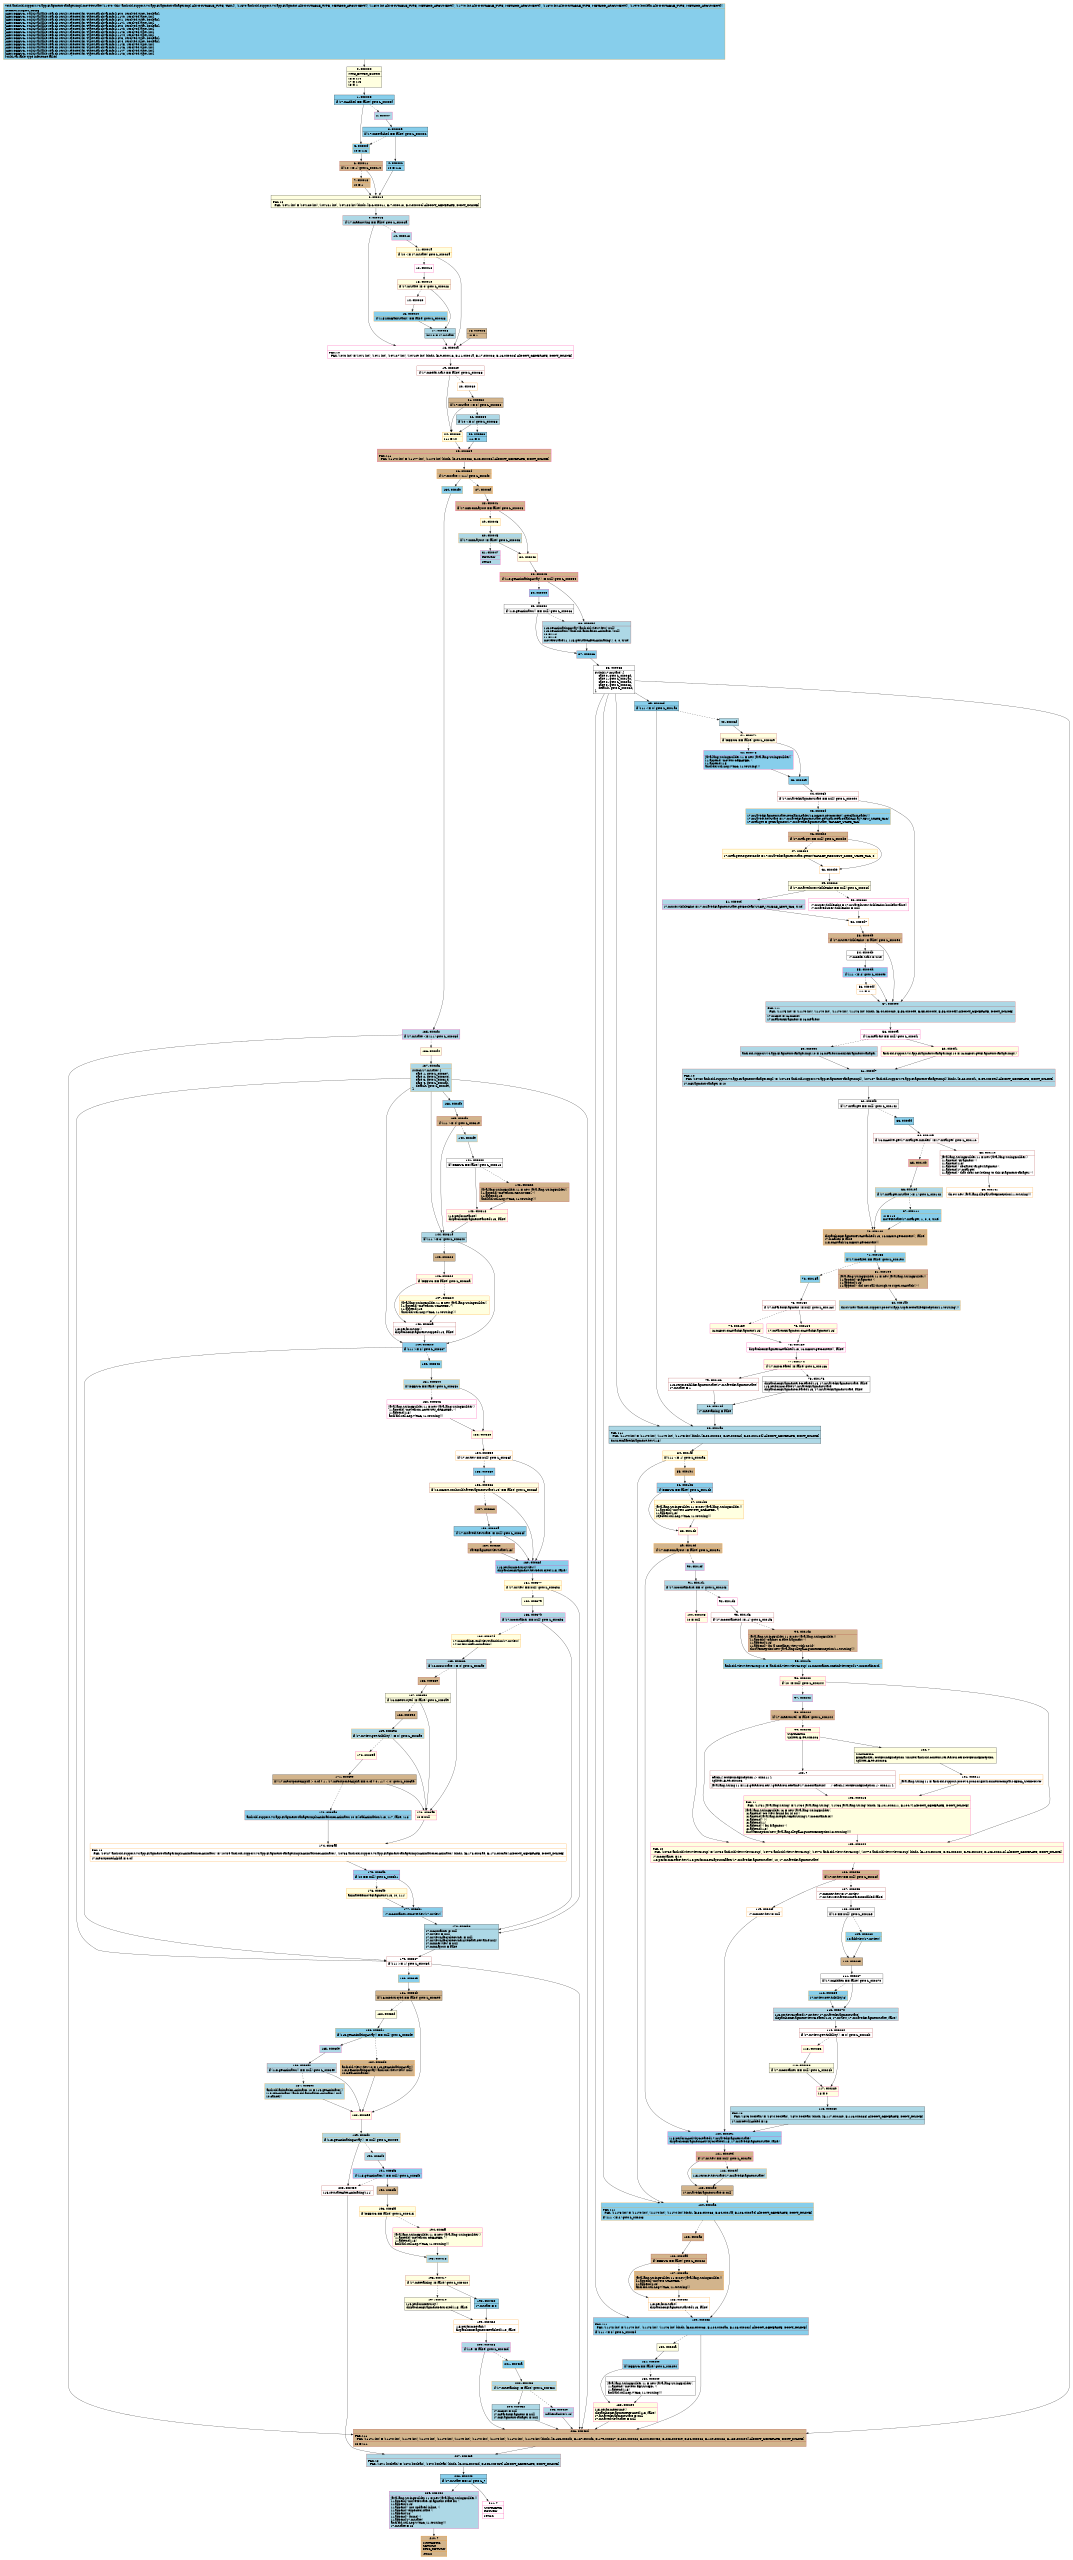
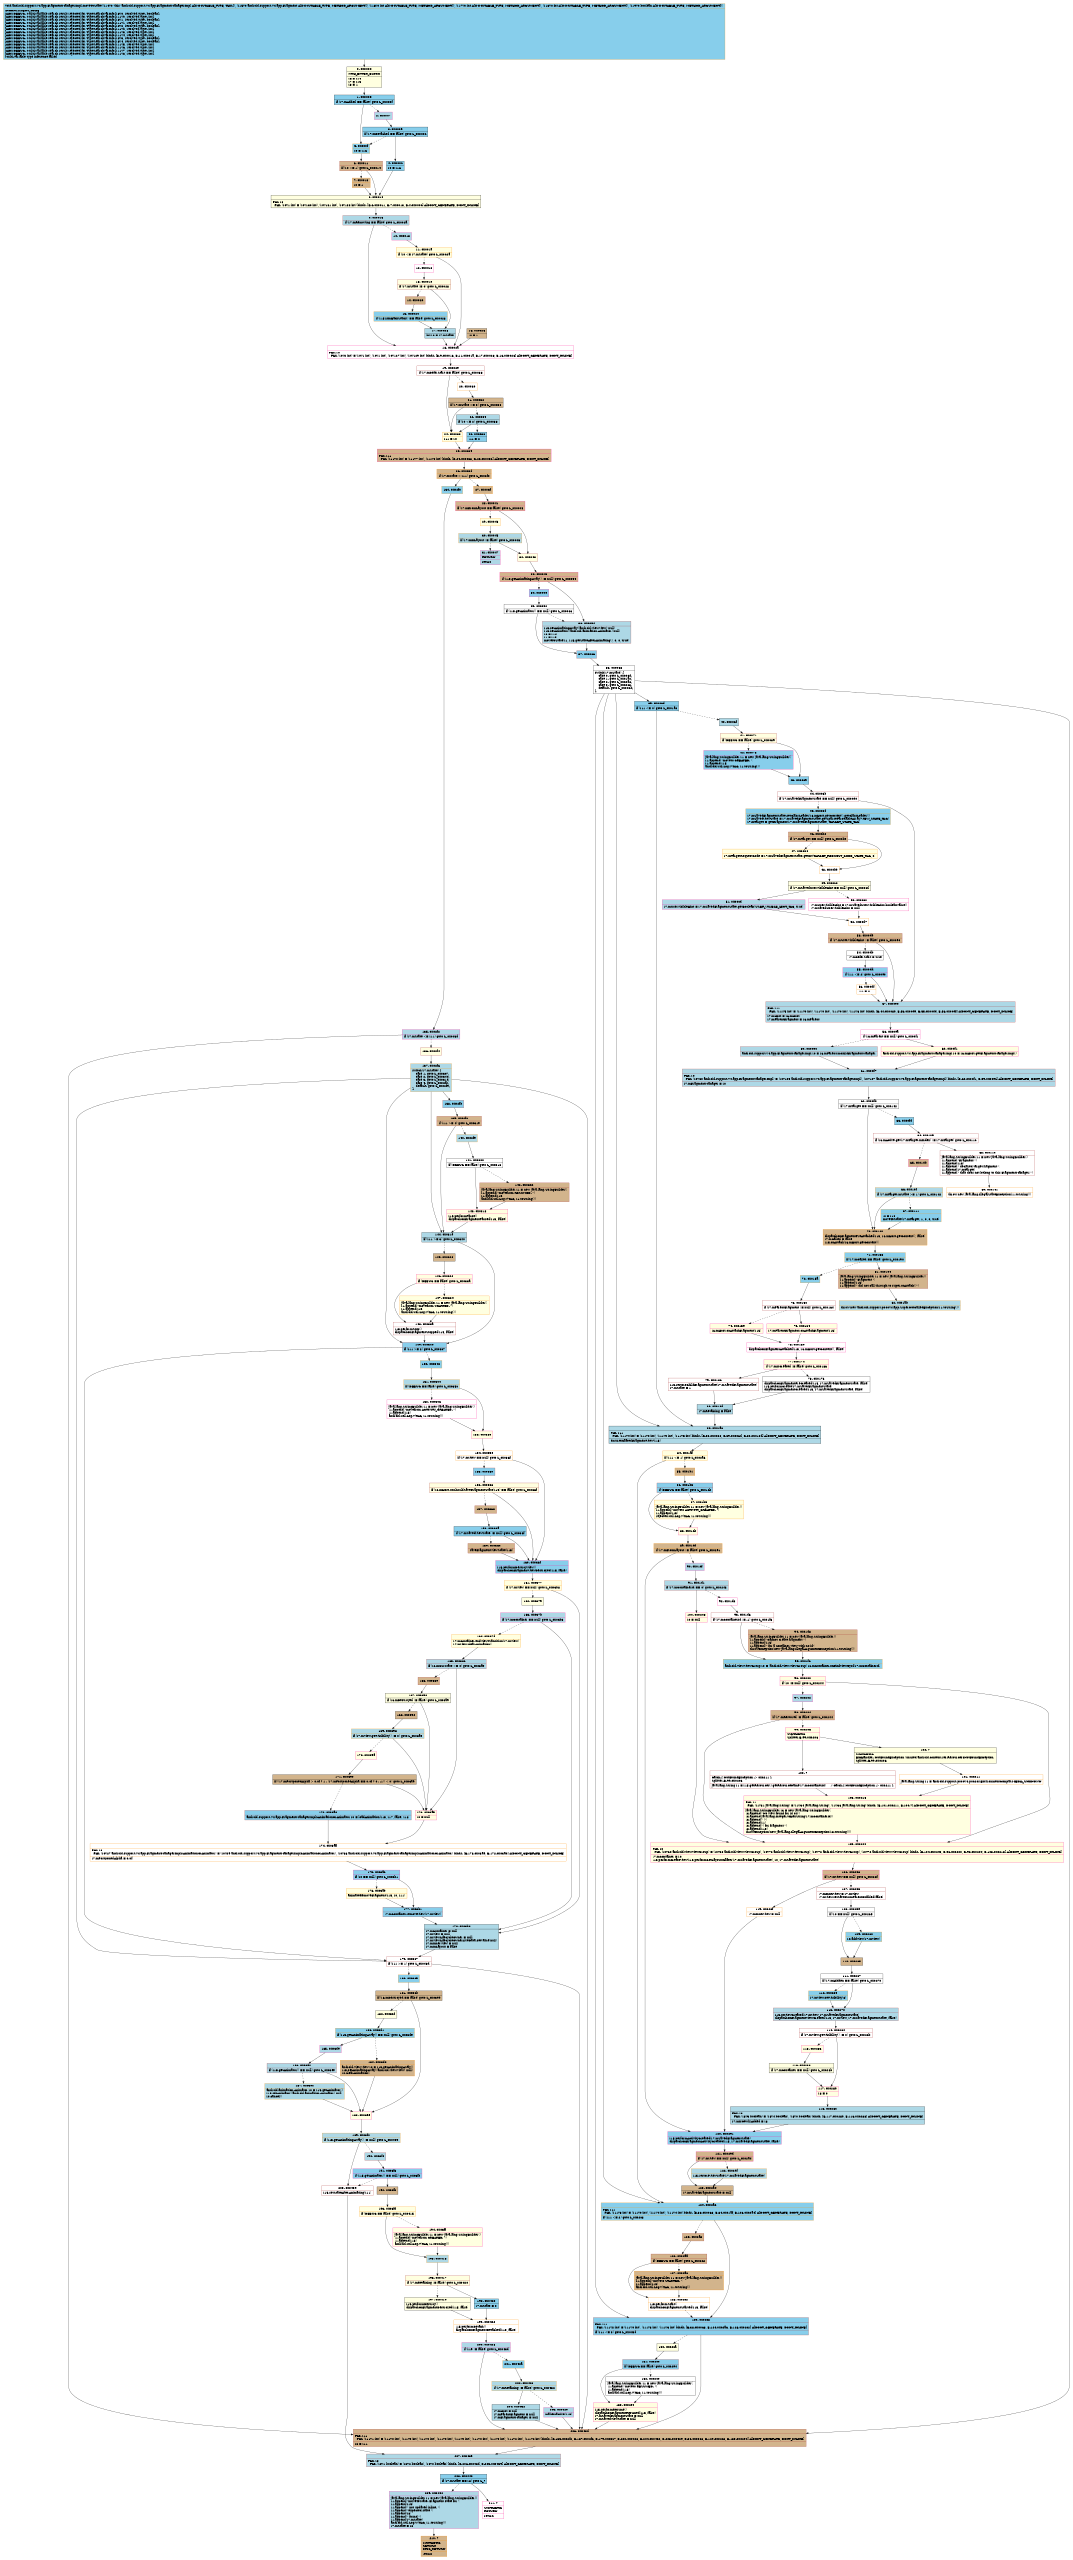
node "14: 0x0020": fillcolor white -> tan
